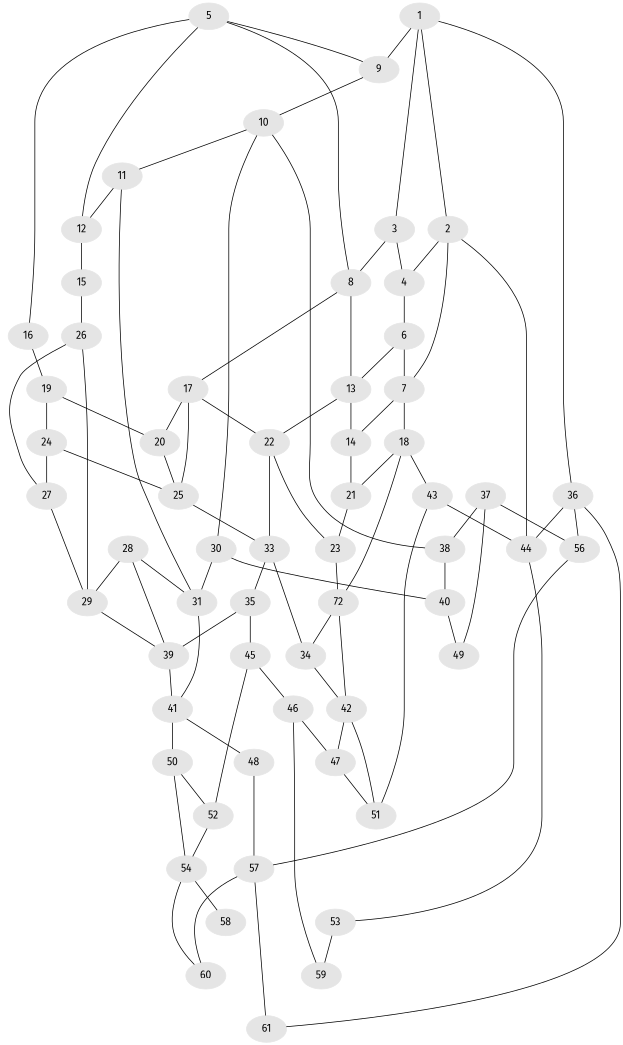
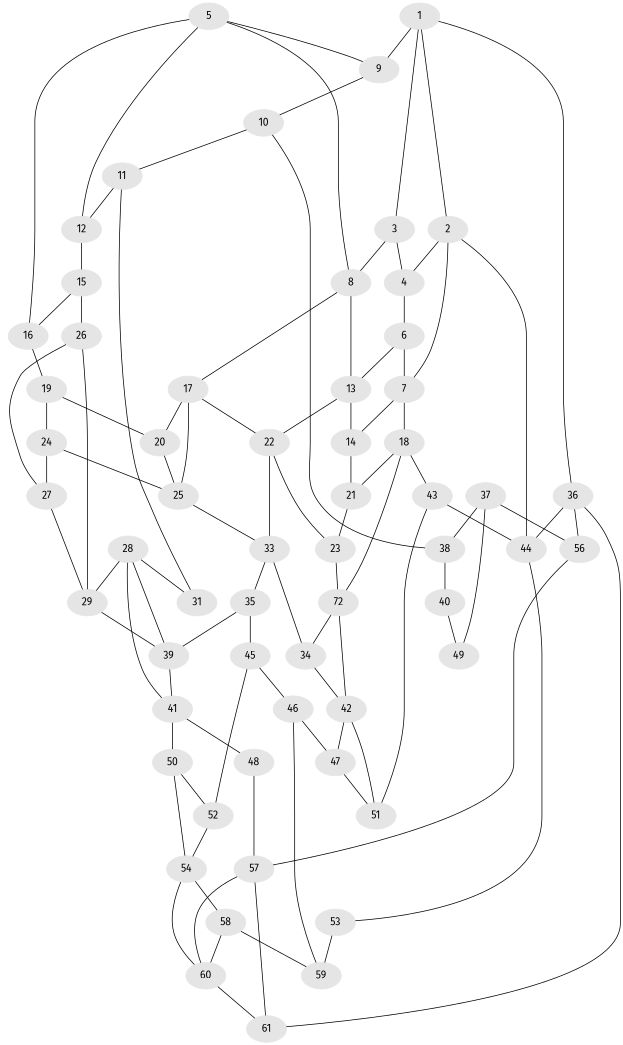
edge "15" -- "16": added
node "30": removed
edge "31" -- "41": now "28" -- "41"
edge "58" -- "60": added
edge "58" -- "59": added
edge "60" -- "61": added
